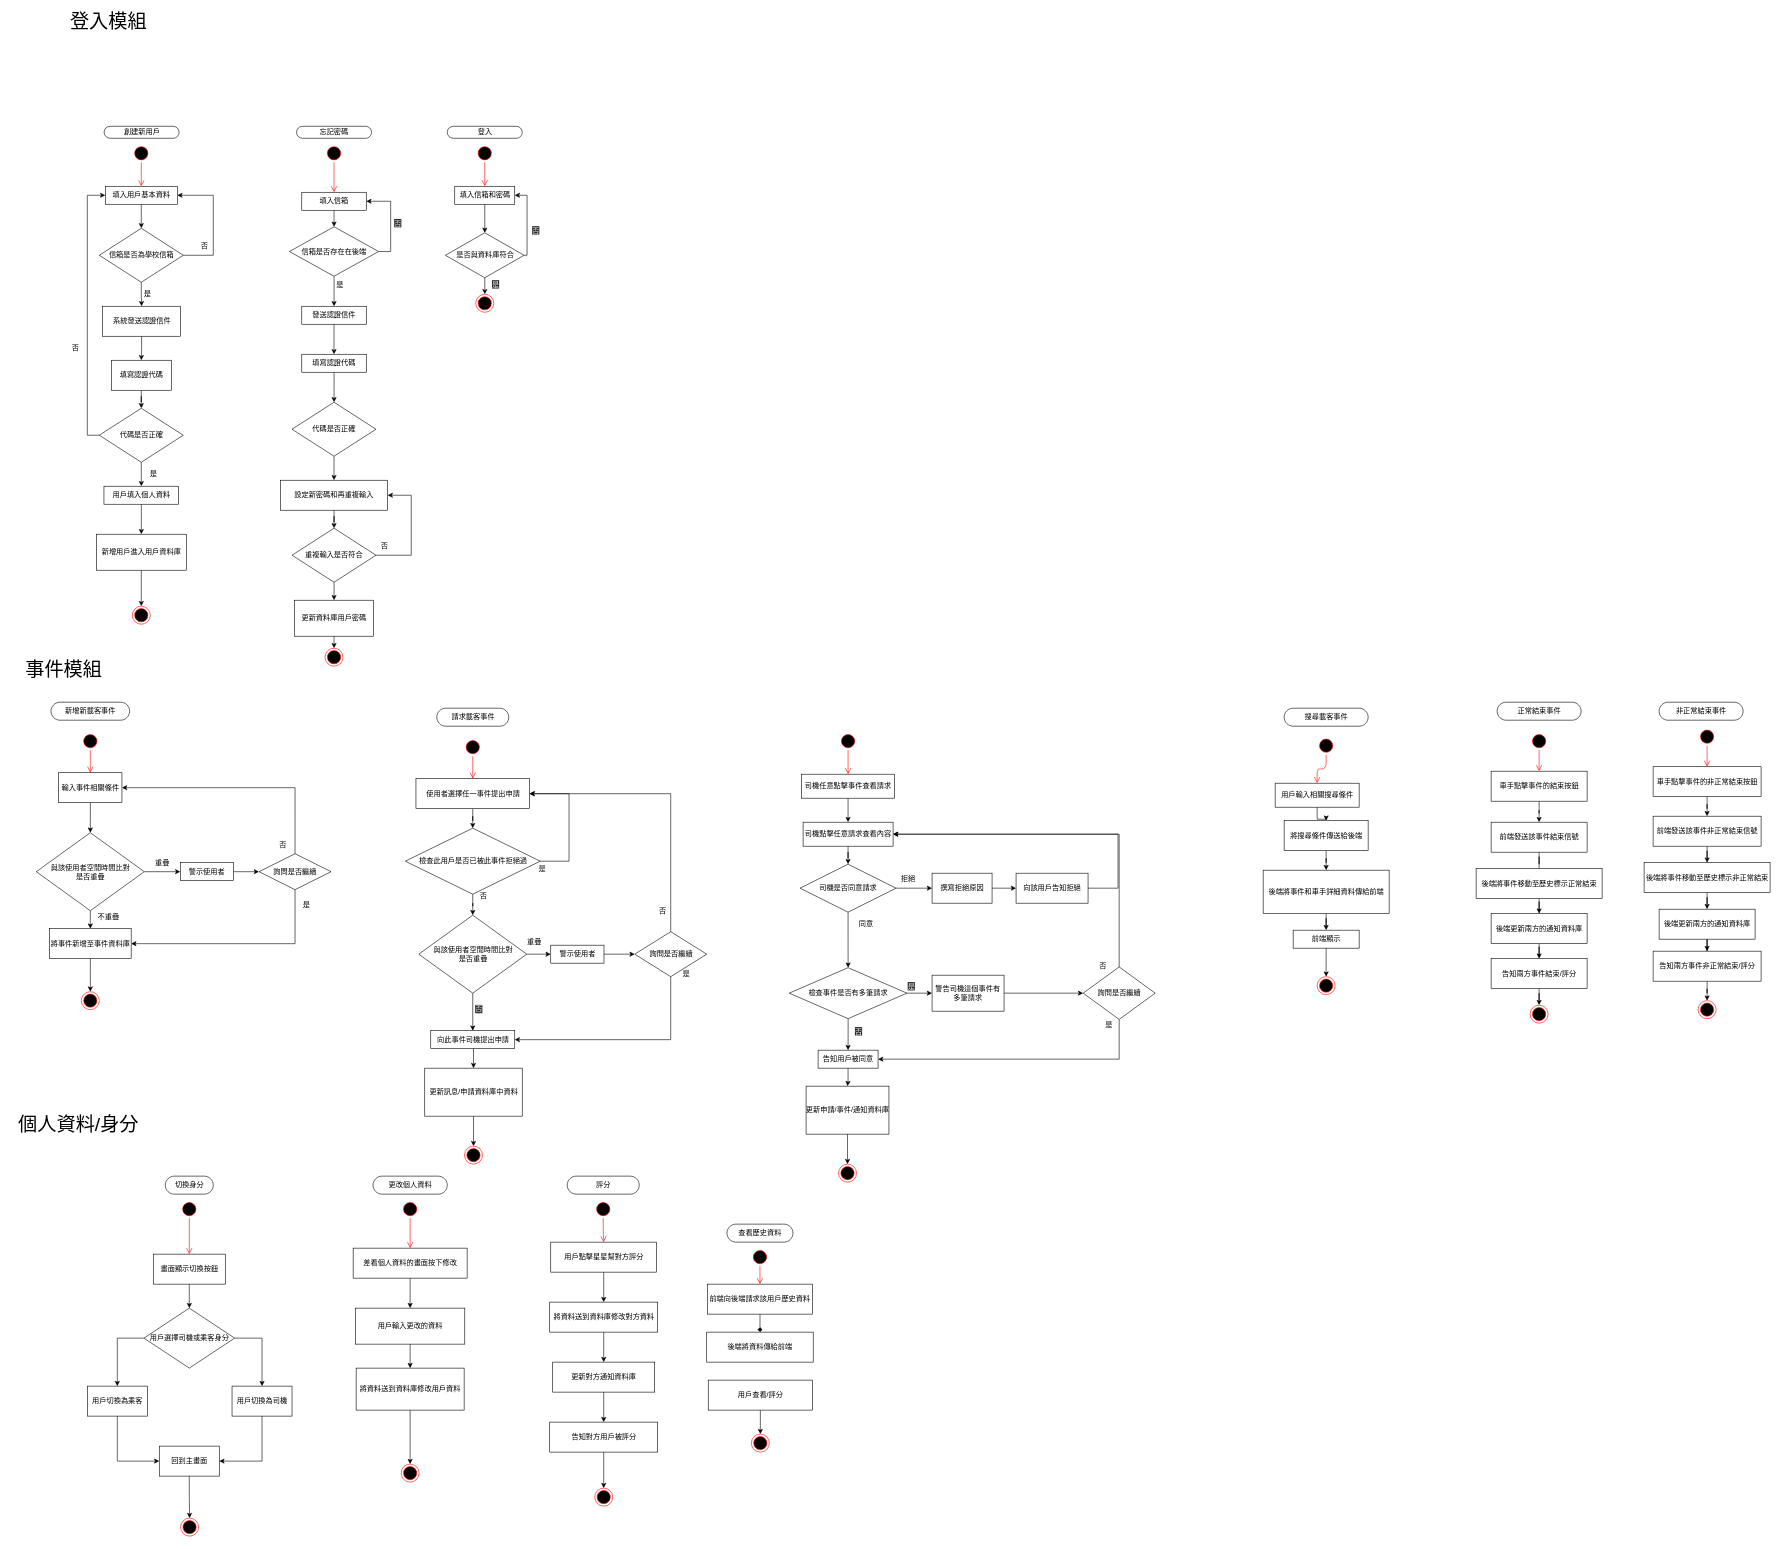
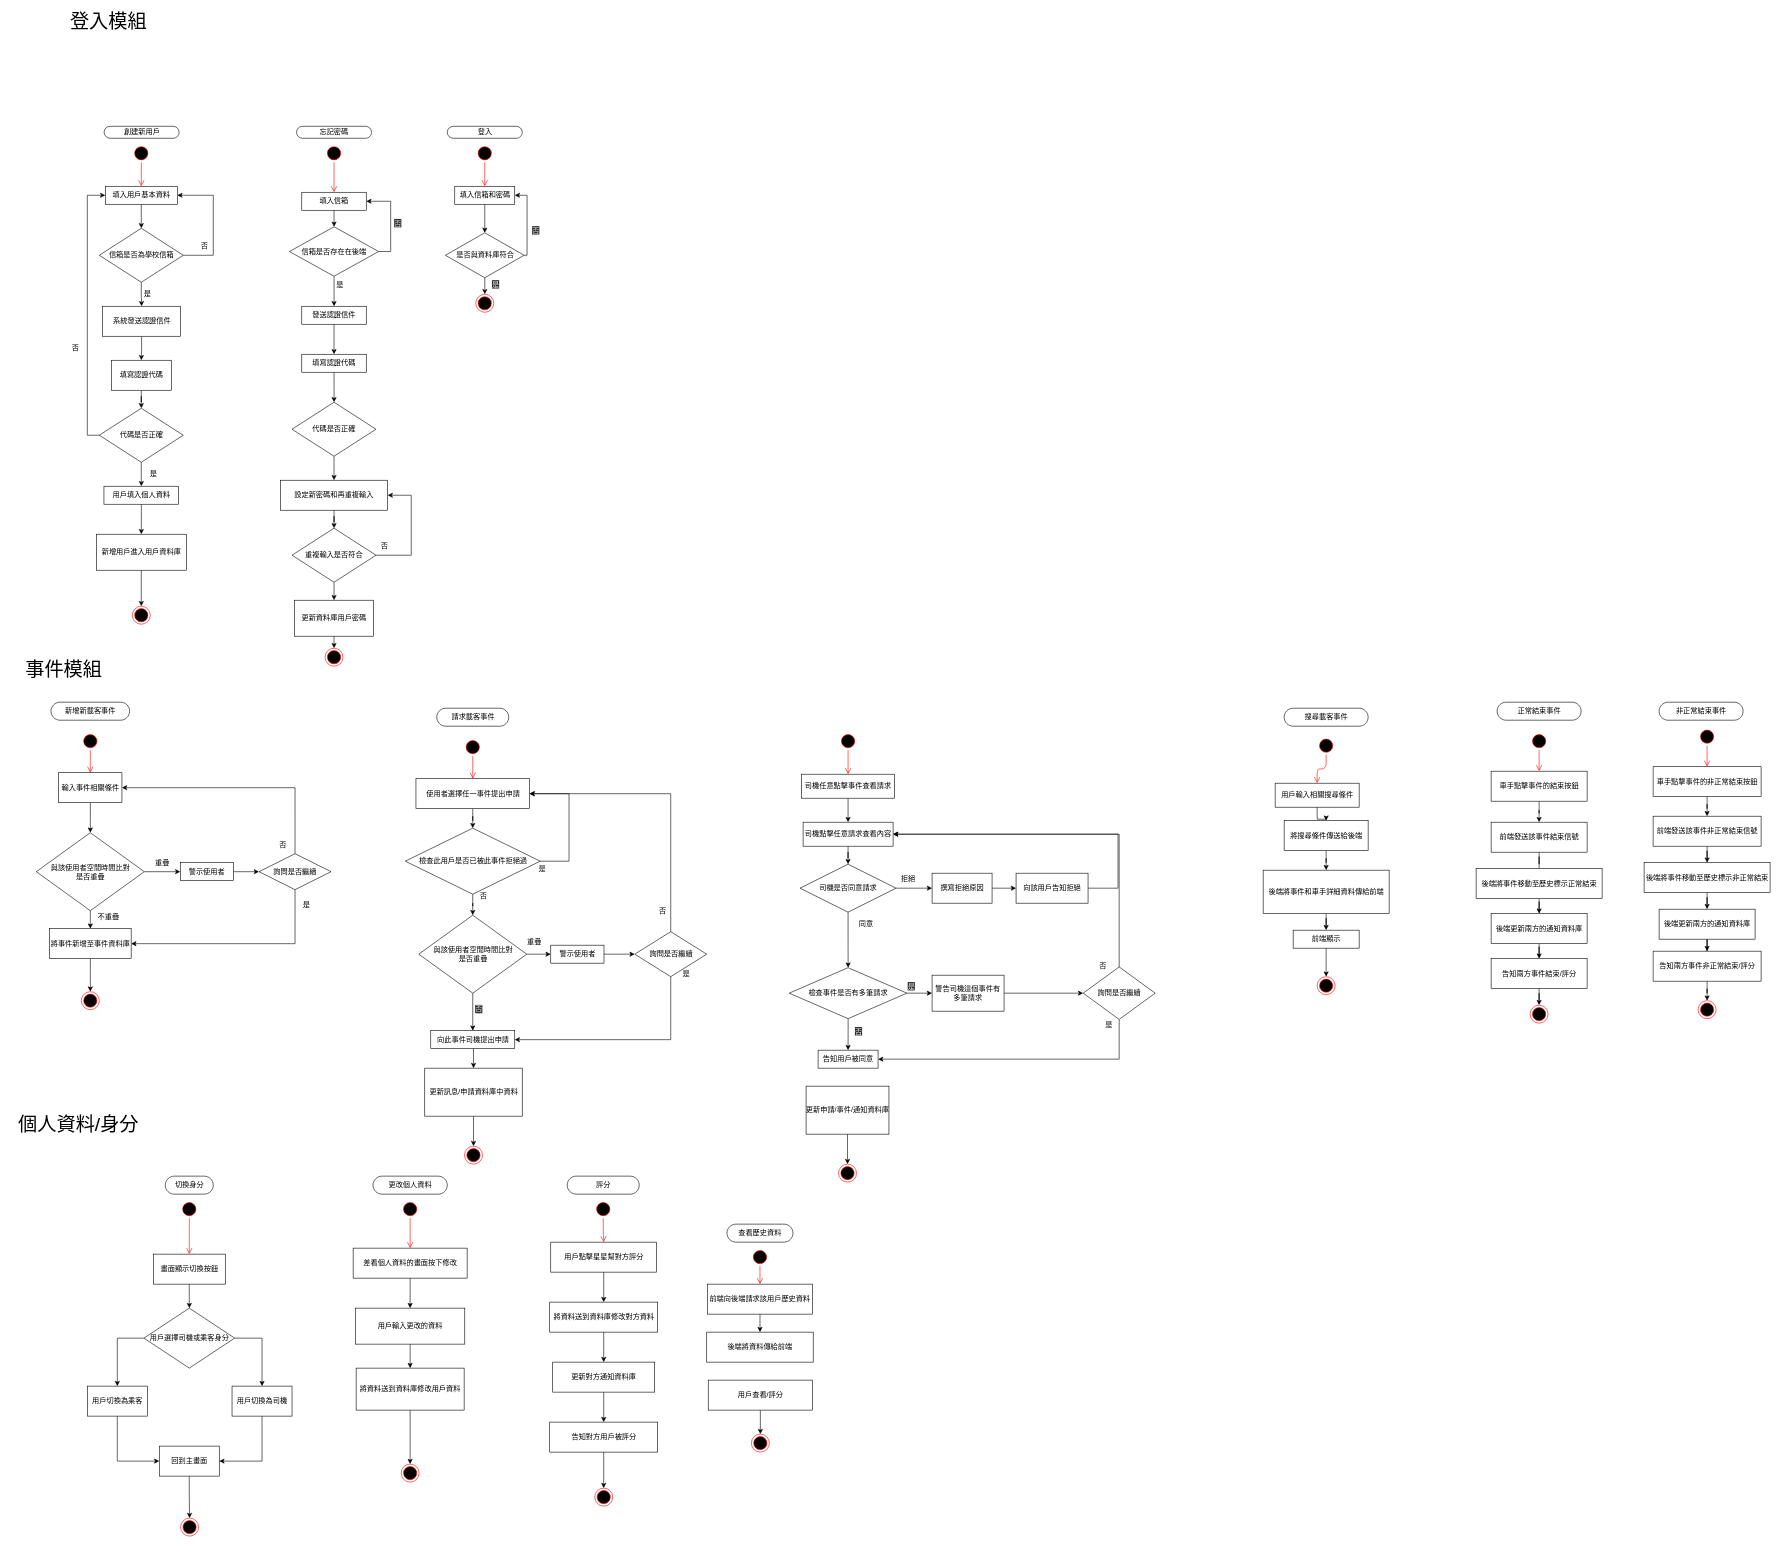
edge "告知用戶被同意" -> "更新申請/事件/通知資料庫": removed
edge "前端向後端請求該用戶歷史資料" -> "後端將資料傳給前端": arrowhead diamond -> classic
